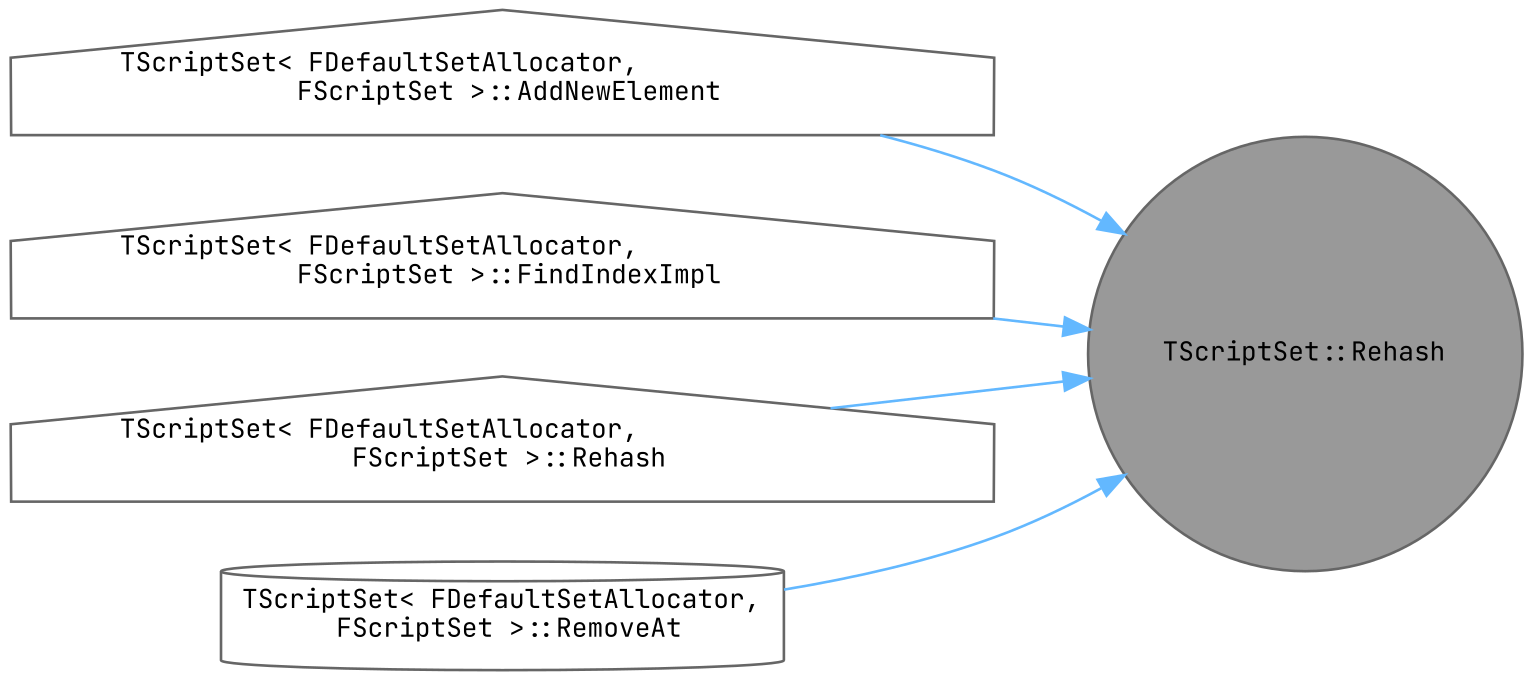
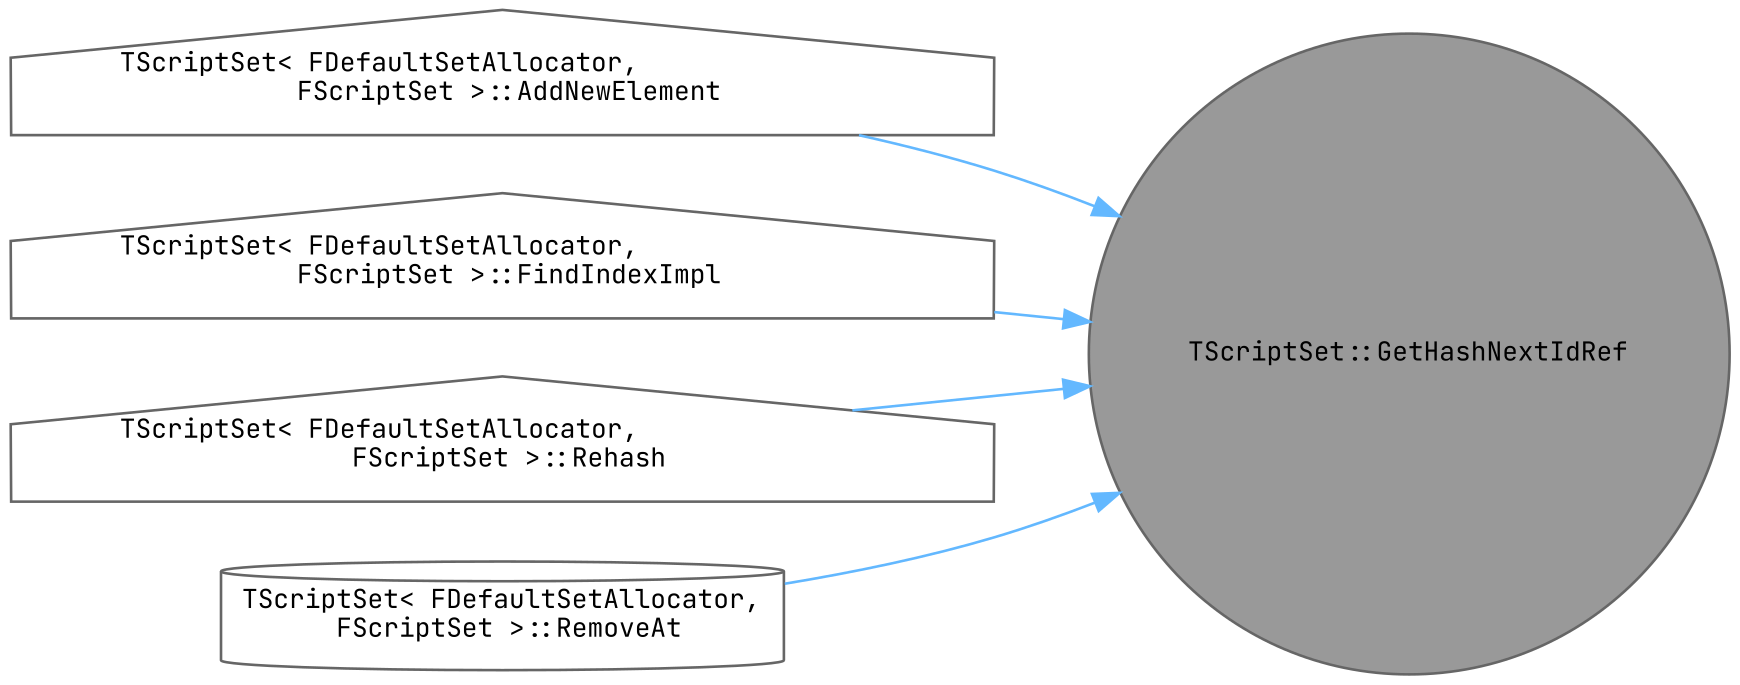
node "TScriptSet::Rehash": label "TScriptSet::Rehash" -> "TScriptSet::GetHashNextIdRef"
